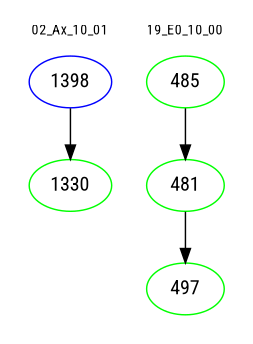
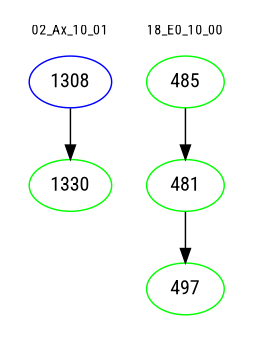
cluster "19_E0_10_00": label "19_E0_10_00" -> "18_E0_10_00"
node "1398": label "1398" -> "1308"
